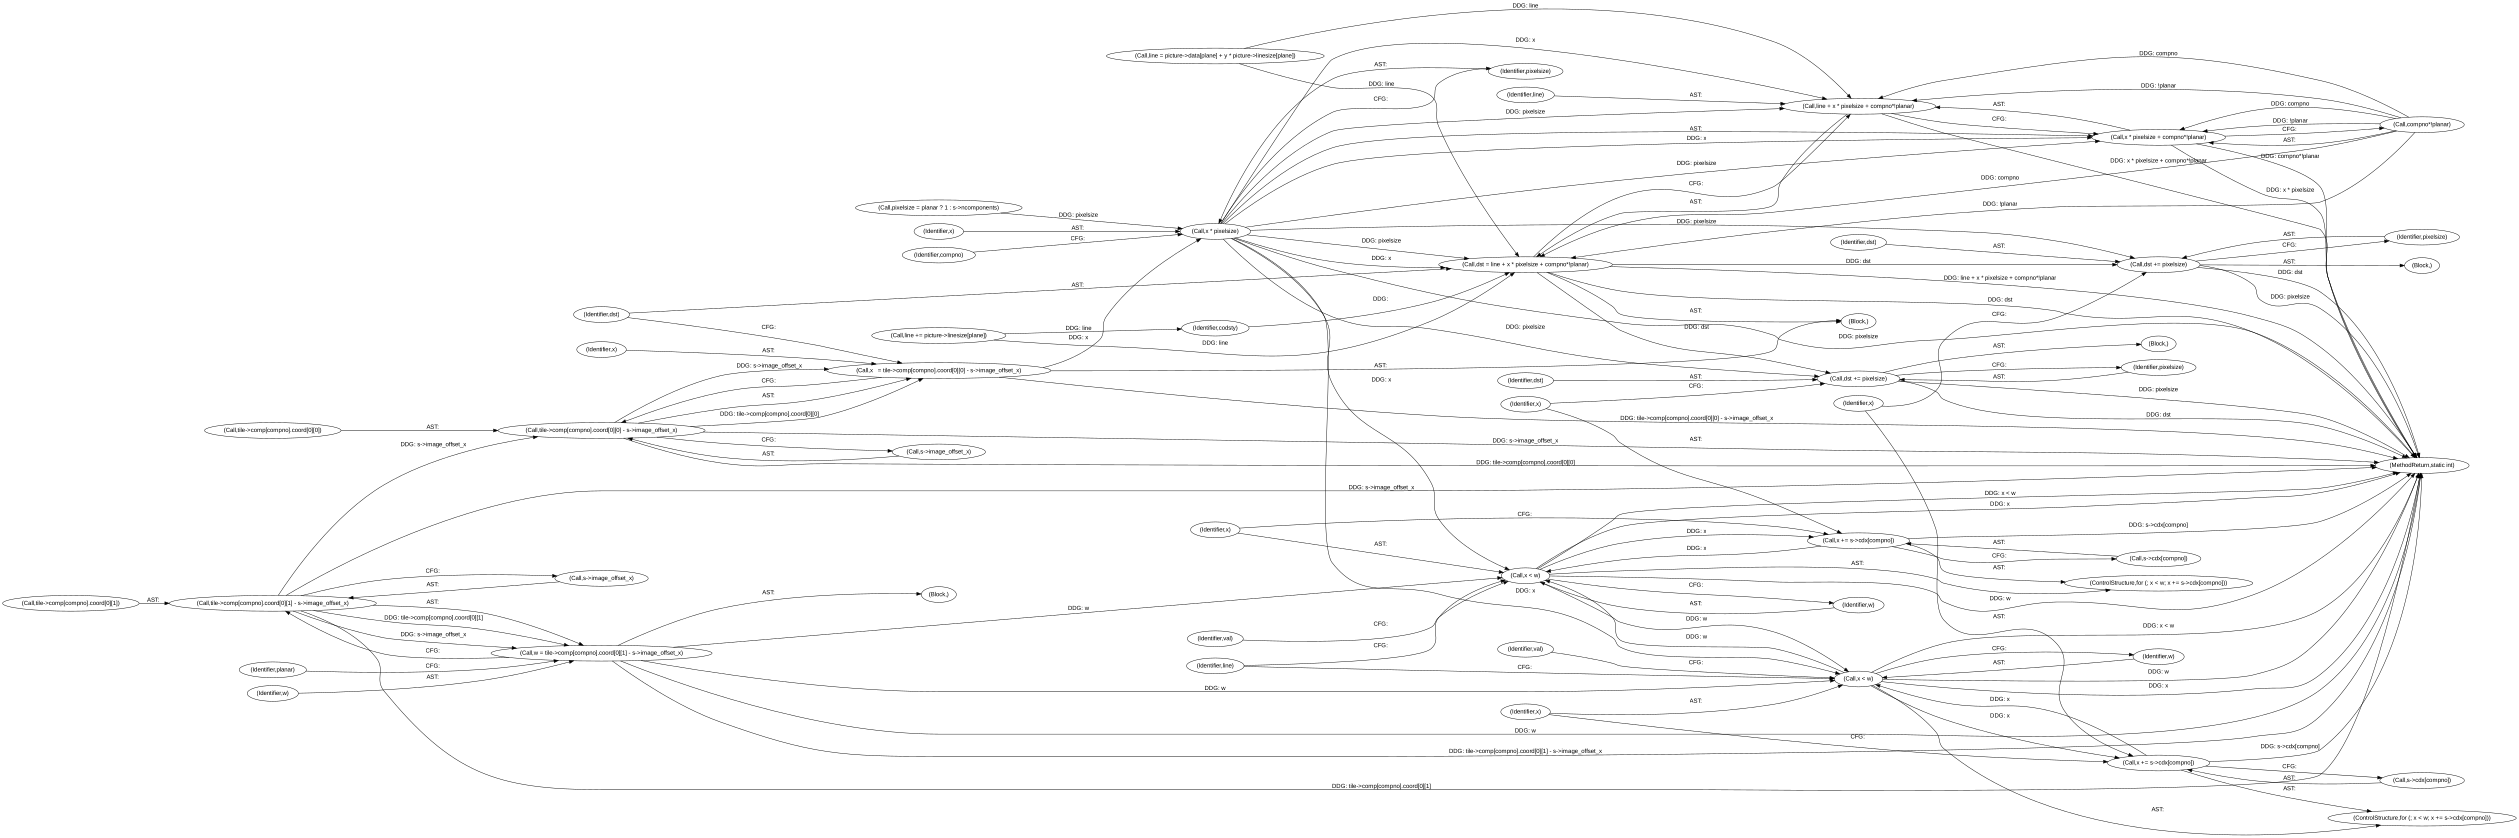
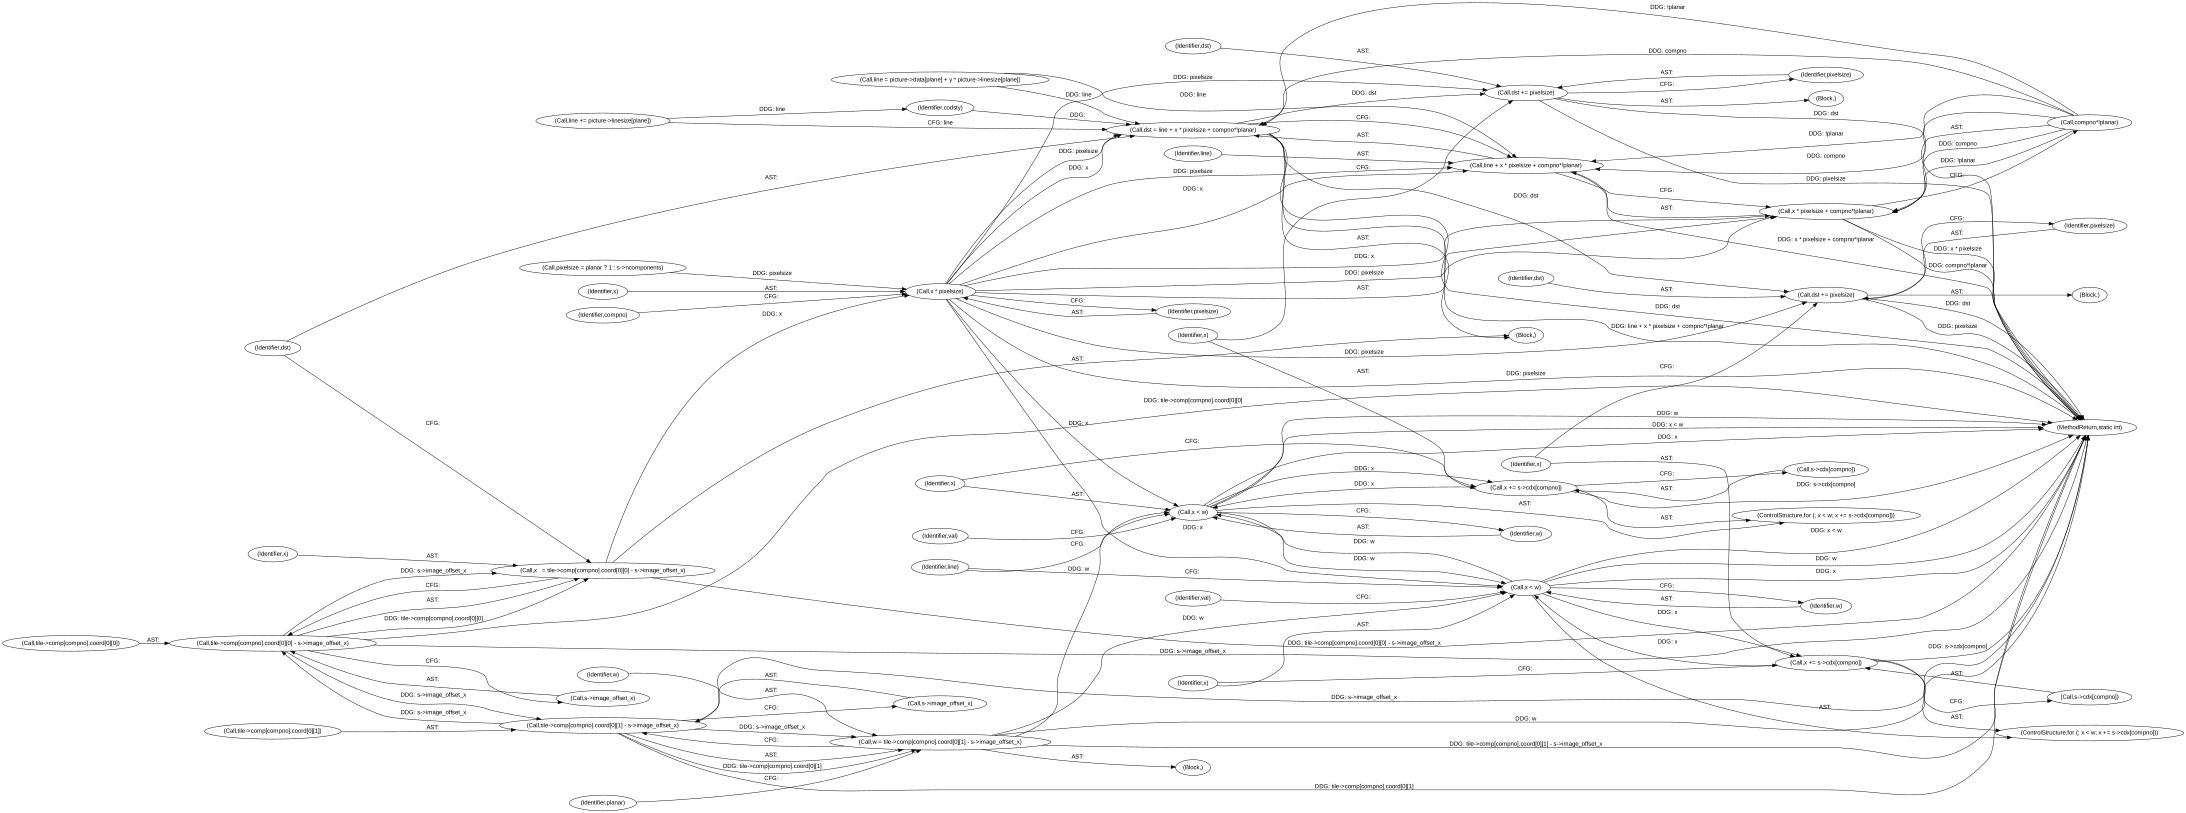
edge "(Call,line += picture->linesize[plane])" -> "(Call,dst = line + x * pixelsize + compno*!planar)": label "DDG: line" -> "CFG: line"
edge "(Call,tile->comp[compno].coord[0][0] - s->image_offset_x)" -> "(Call,tile->comp[compno].coord[0][1] - s->image_offset_x)": added, label "DDG: s->image_offset_x"
